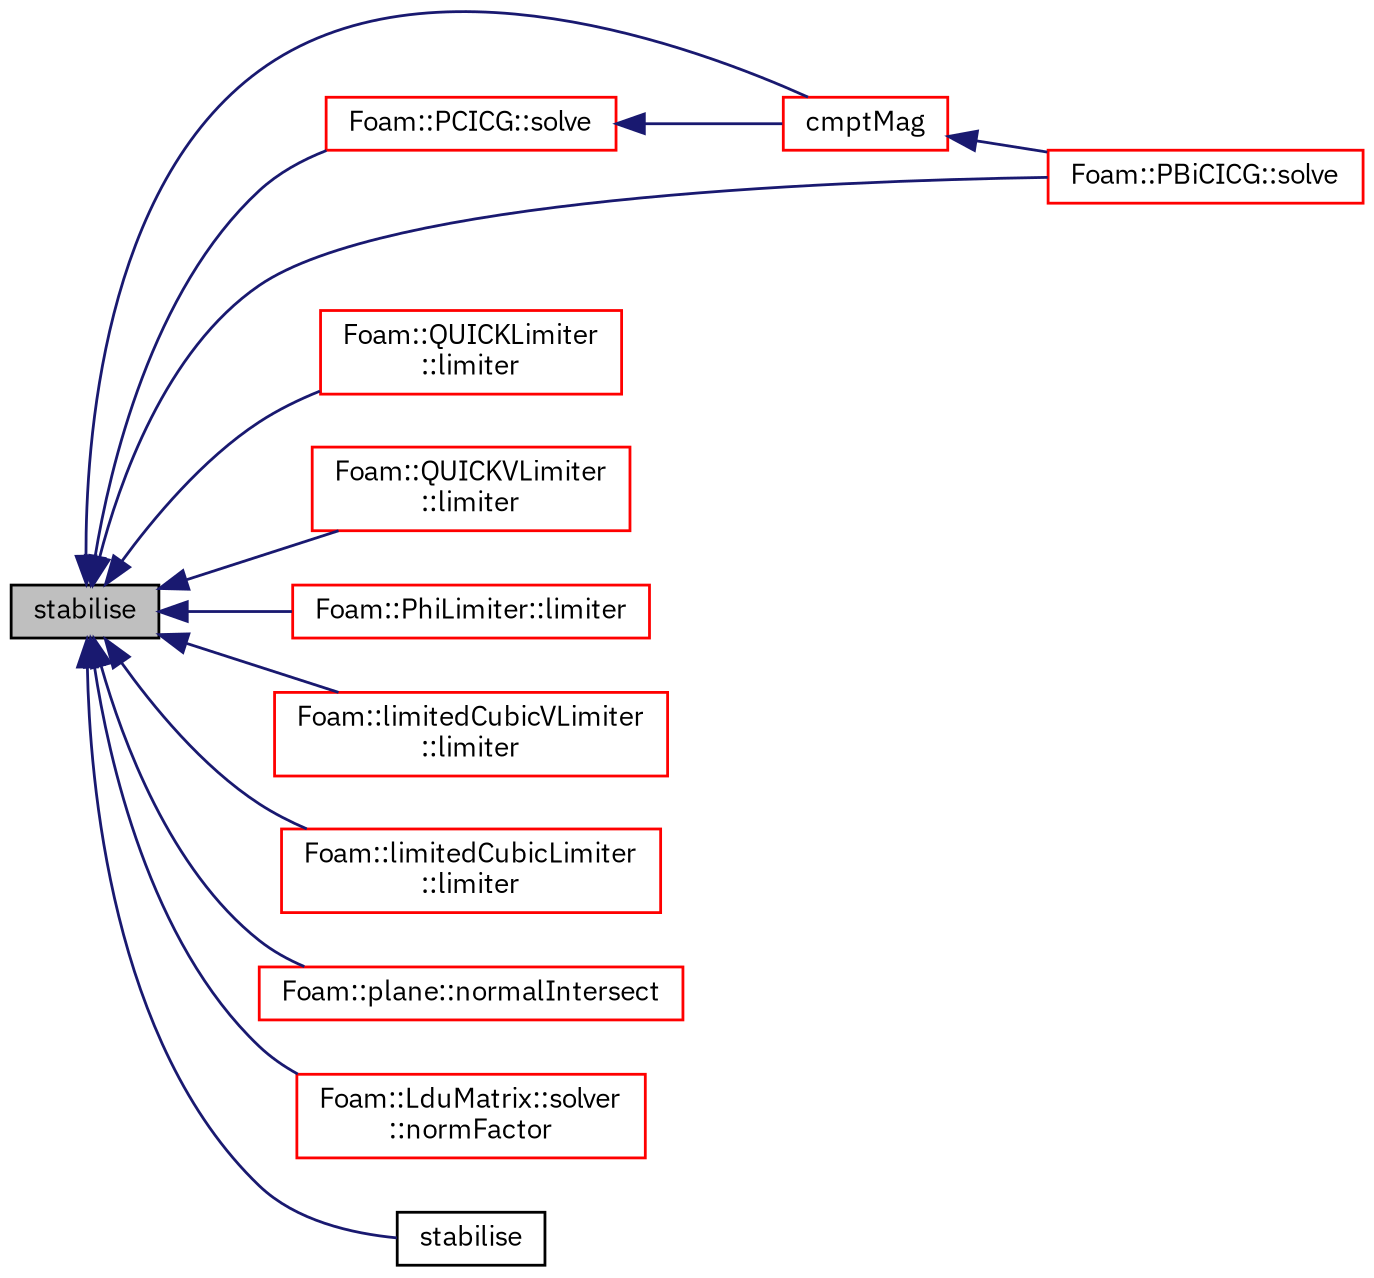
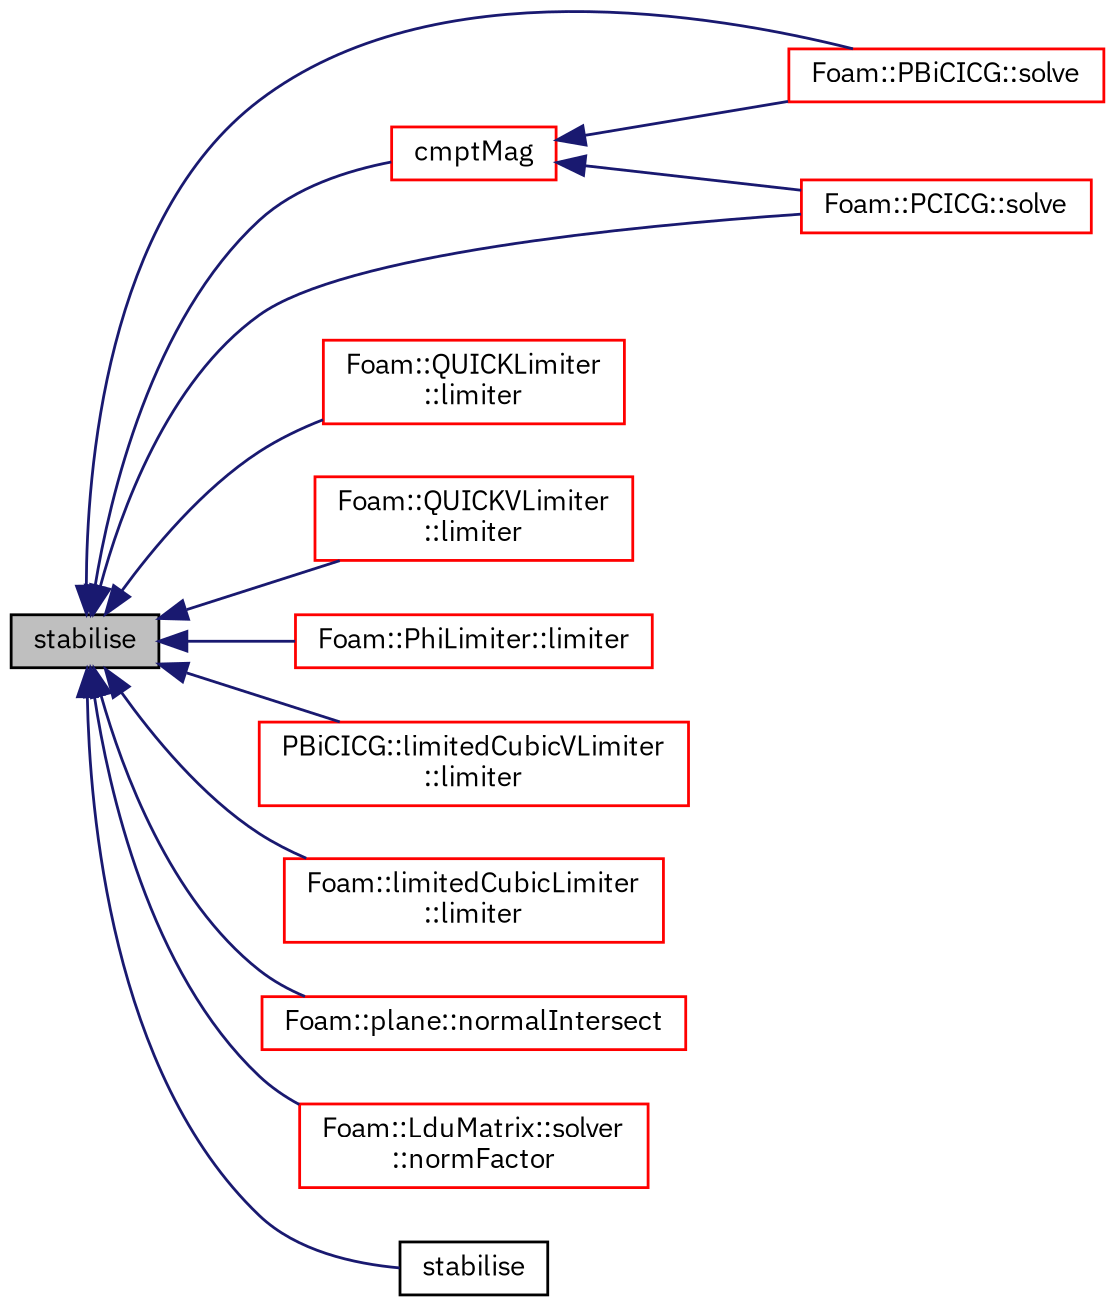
edge "cmptMag" -> "Foam::PCICG::solve": reversed
node "Foam::limitedCubicVLimiter ::limiter": label "Foam::limitedCubicVLimiter ::limiter" -> "PBiCICG::limitedCubicVLimiter ::limiter"
